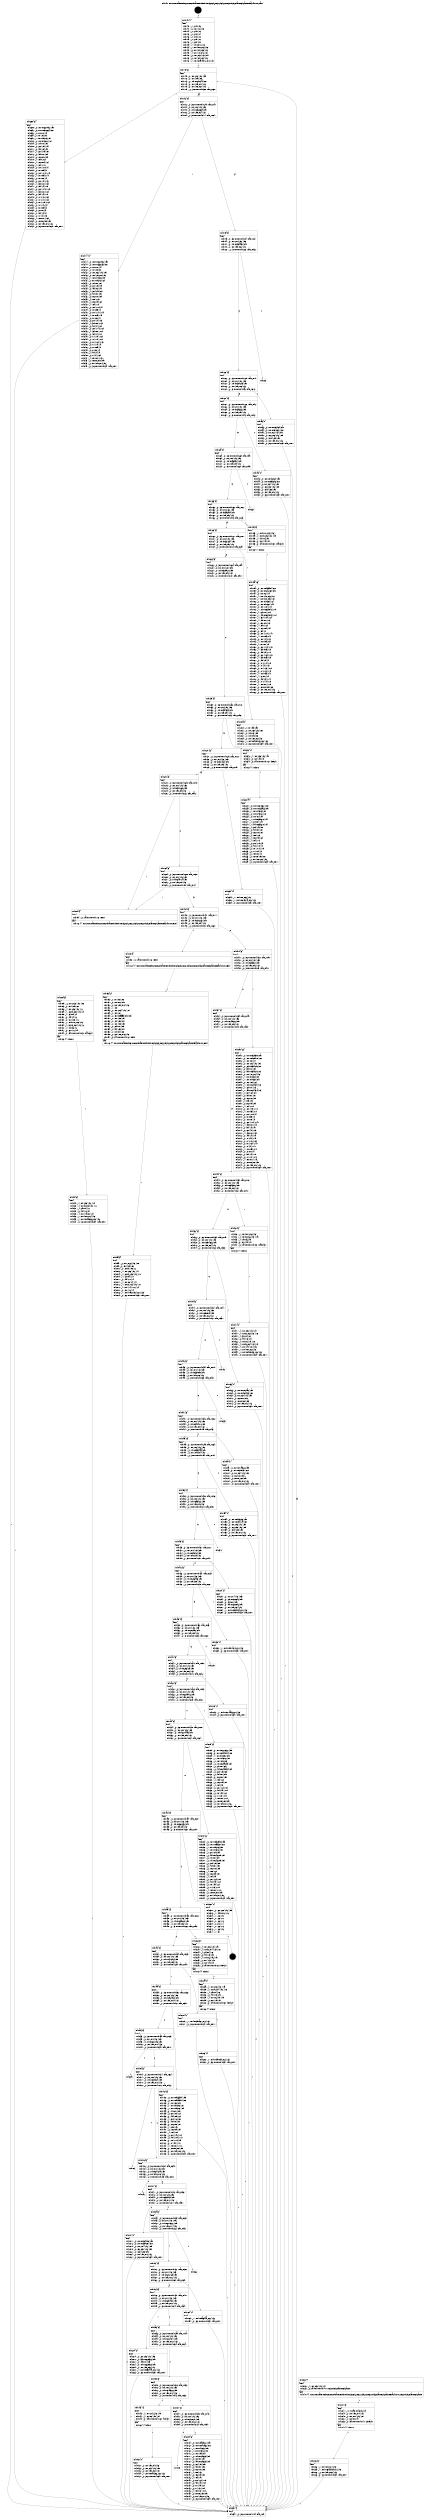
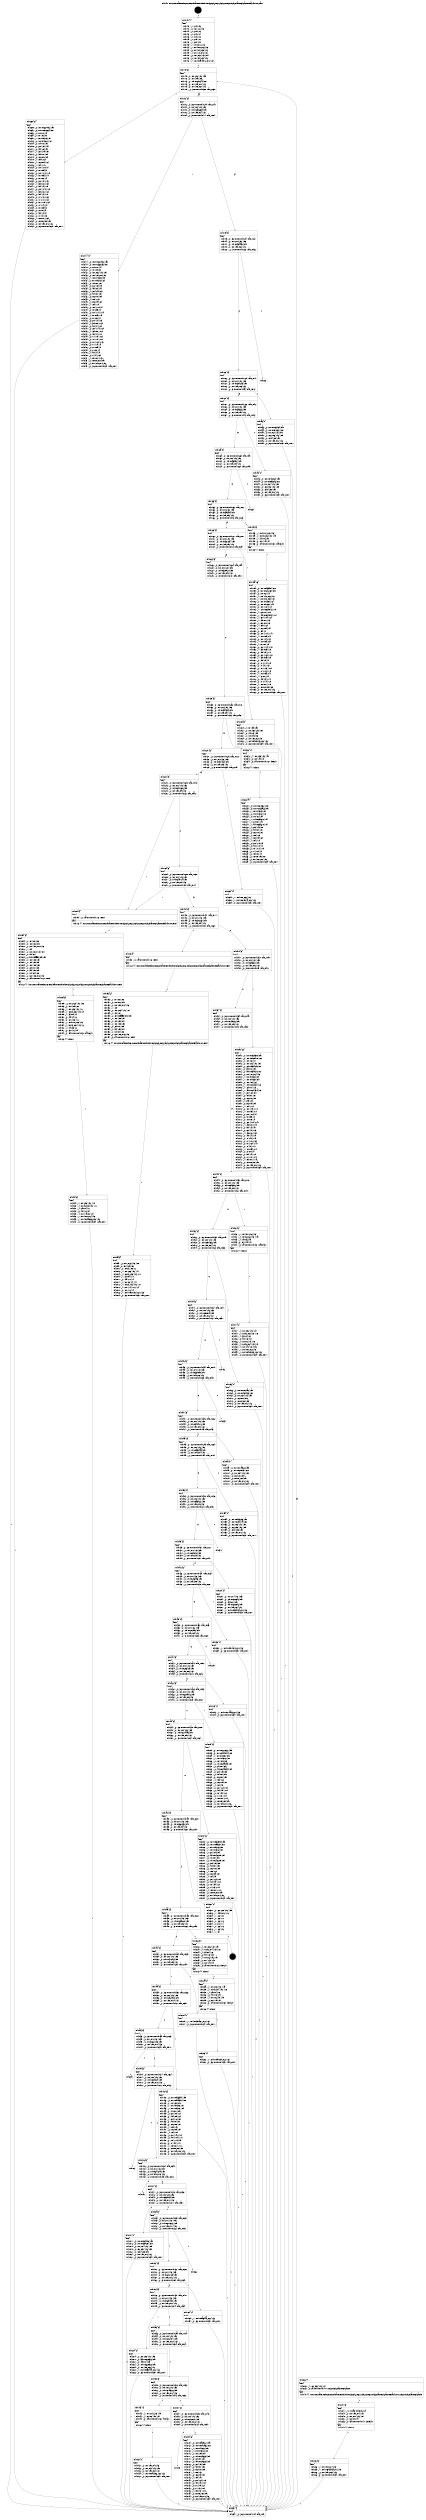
node "0x401eb9 [52]": added
